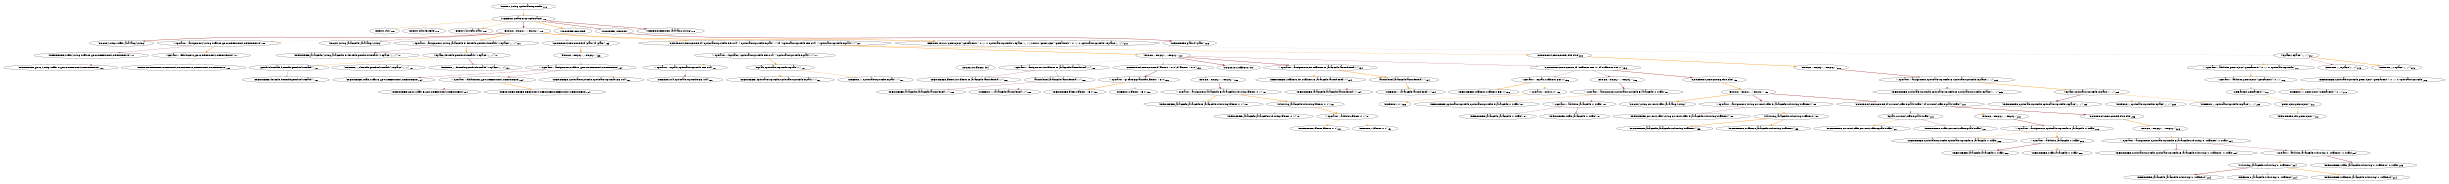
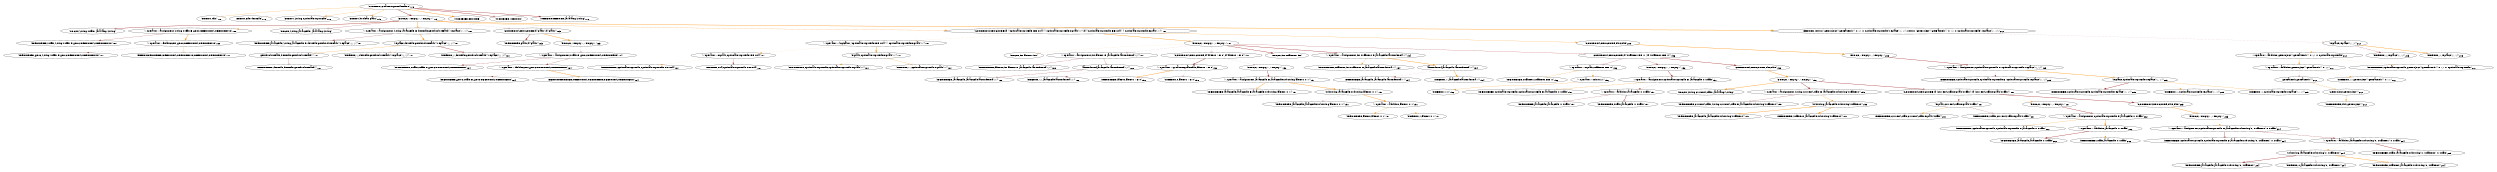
edge "(PARAM,String optionalOutputFile)" -> "(METHOD,createOutputFileName)": reversed
edge "(MODIFIER,VIRTUAL)" -> "(IDENTIFIER,plain,if (plain))": now "(CONTROL_STRUCTURE,if (plain),if (plain))" -> "(IDENTIFIER,plain,if (plain))"
edge "(<operator>.equals,suffixPos == -1)" -> "(IDENTIFIER,suffixPos,suffixPos == -1)": style bold -> solid
